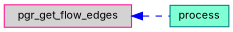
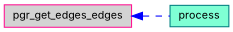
node "pgr_get_flow_edges": label "pgr_get_flow_edges" -> "pgr_get_edges_edges"
